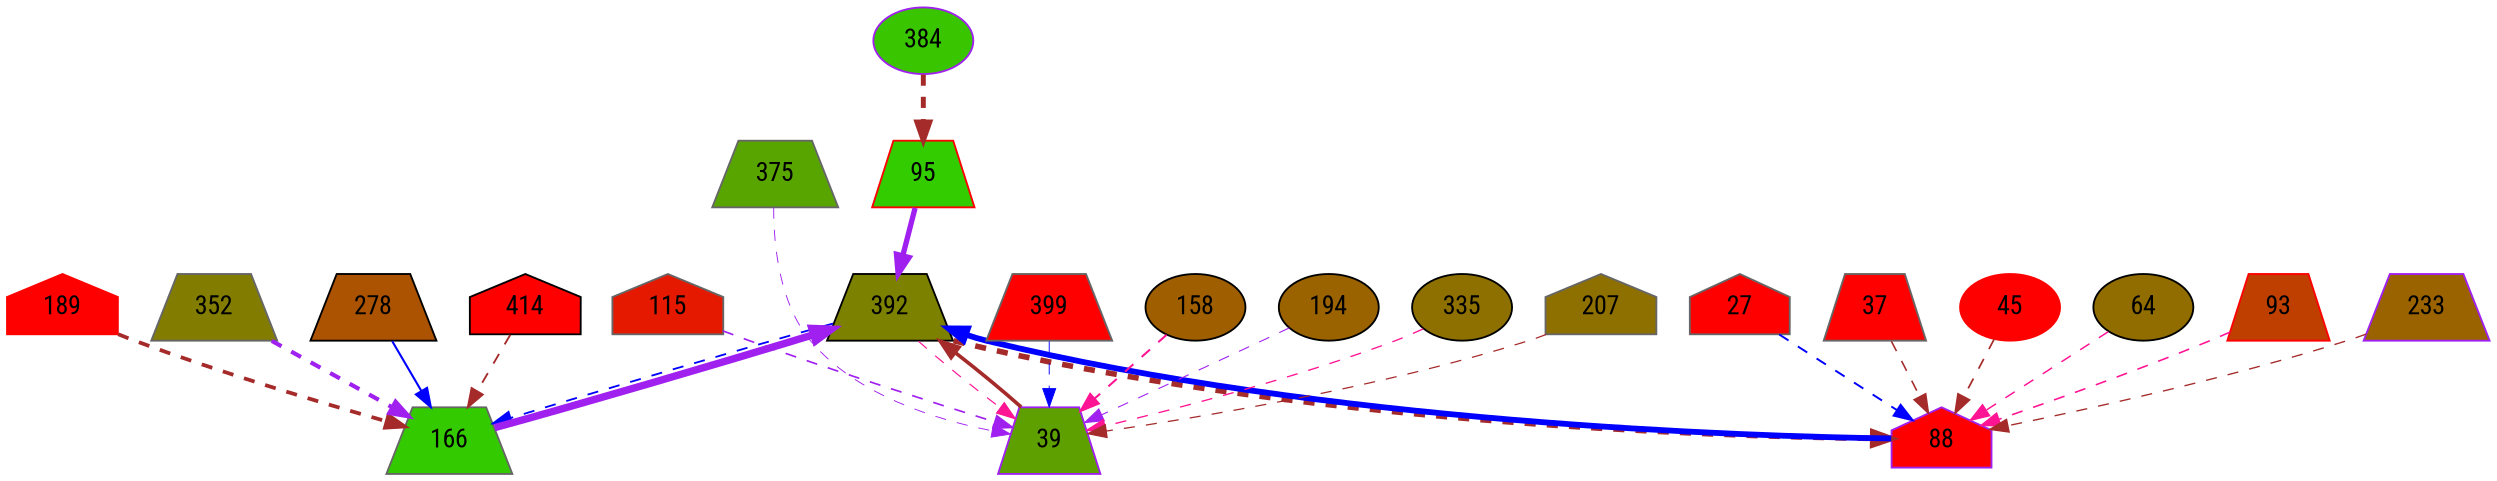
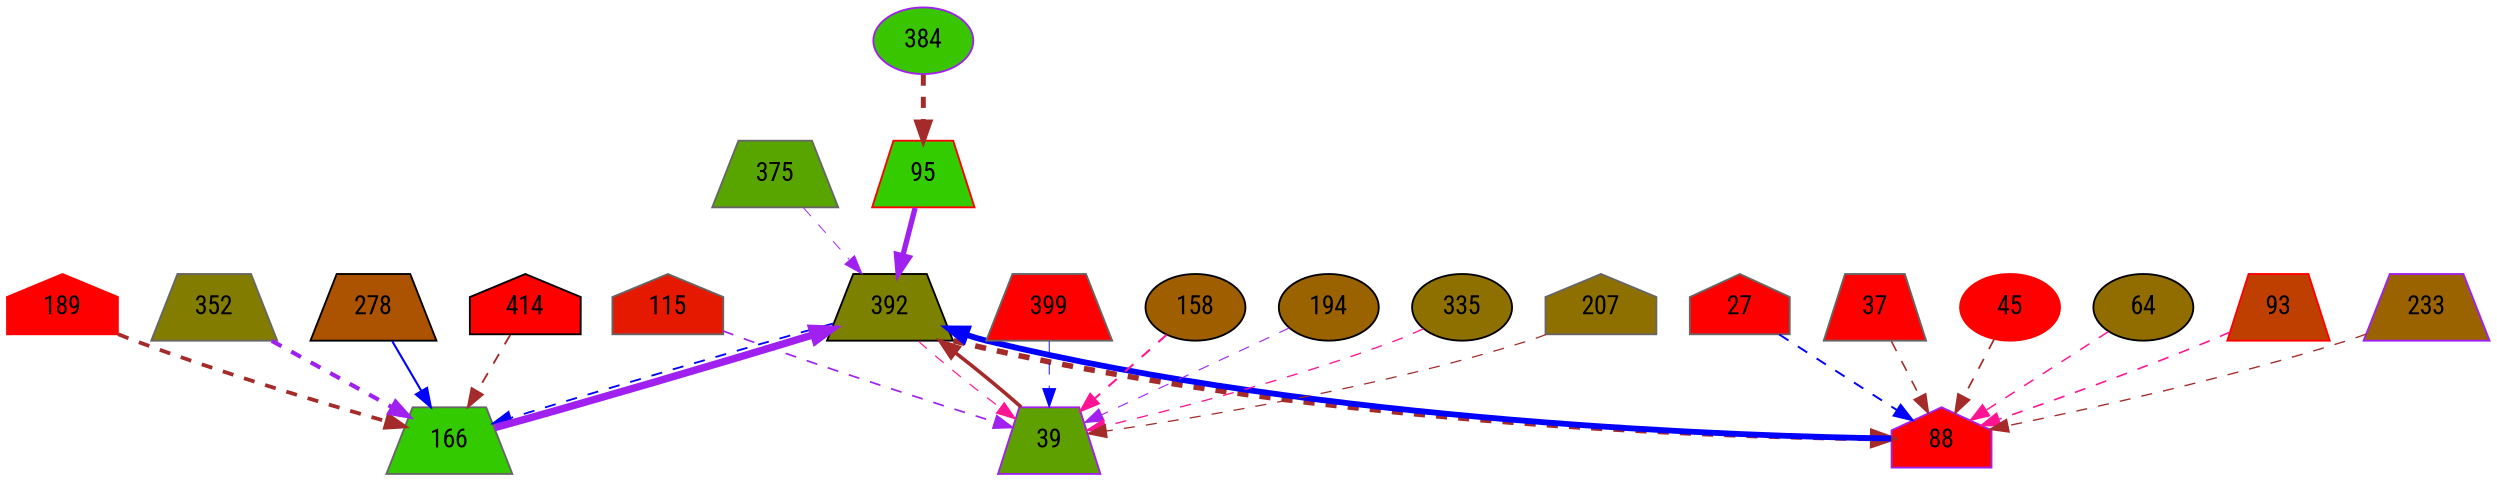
edge "375" -> "39": now "375" -> "392"
